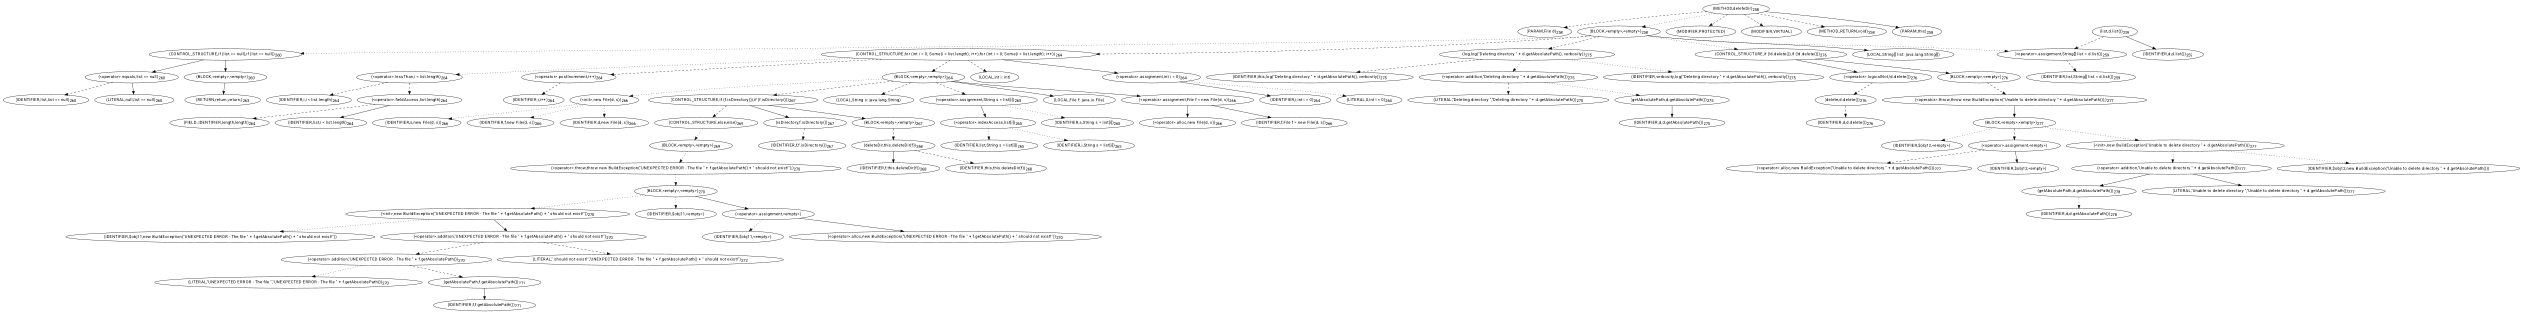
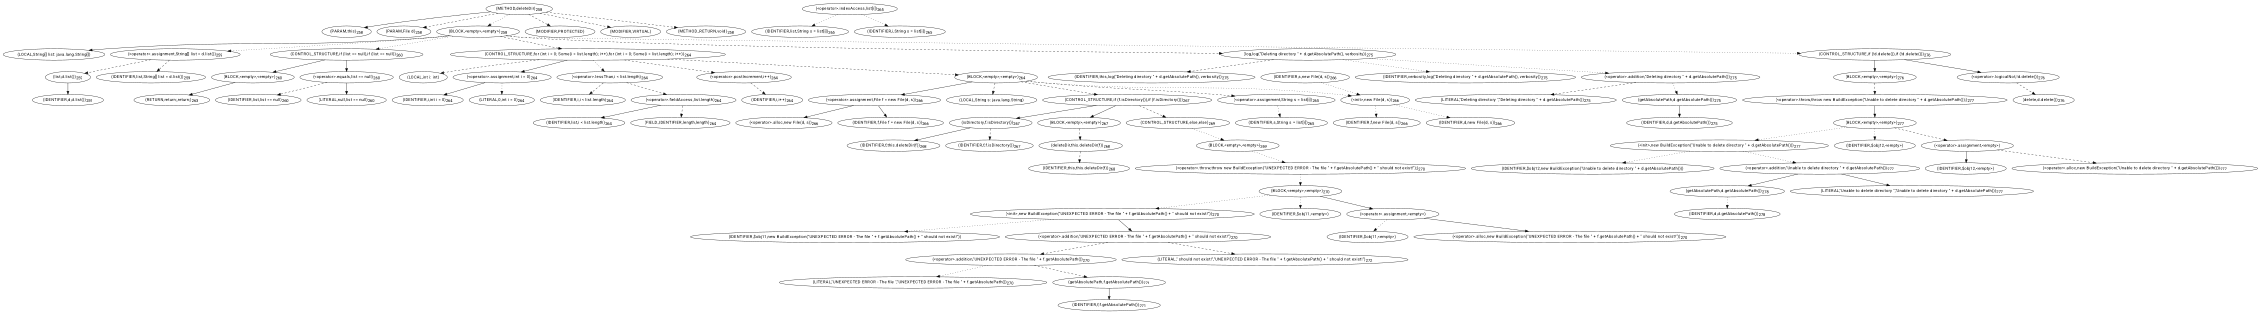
edge "(list,d.list())" -> "(<operator>.assignment,String[] list = d.list())": reversed
node "(LOCAL,File f: java.io.File)": removed
edge "(<operator>.assignment,String s = list[i])" -> "(<operator>.indexAccess,list[i])": removed
edge "(<init>,new File(d, s))" -> "(IDENTIFIER,s,new File(d, s))": reversed
node "(IDENTIFIER,d,d.delete())": removed
edge "(deleteDir,this.deleteDir(f))" -> "(IDENTIFIER,f,this.deleteDir(f))": now "(isDirectory,f.isDirectory())" -> "(IDENTIFIER,f,this.deleteDir(f))"
